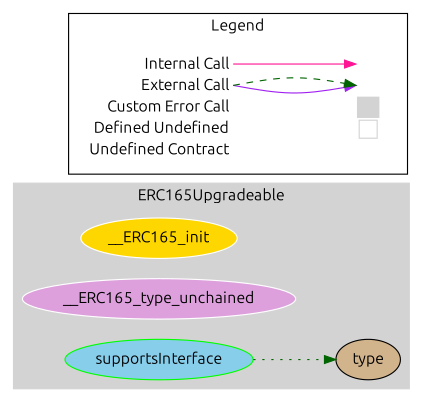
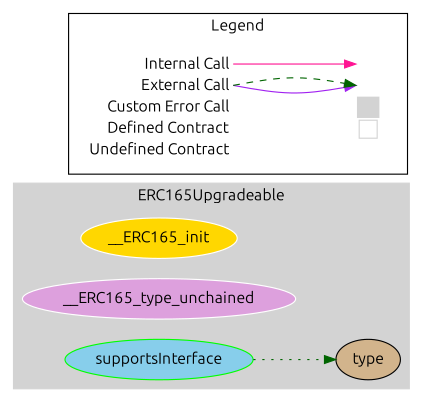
node "Internal Call": text "Defined Undefined" -> "Defined Contract"
